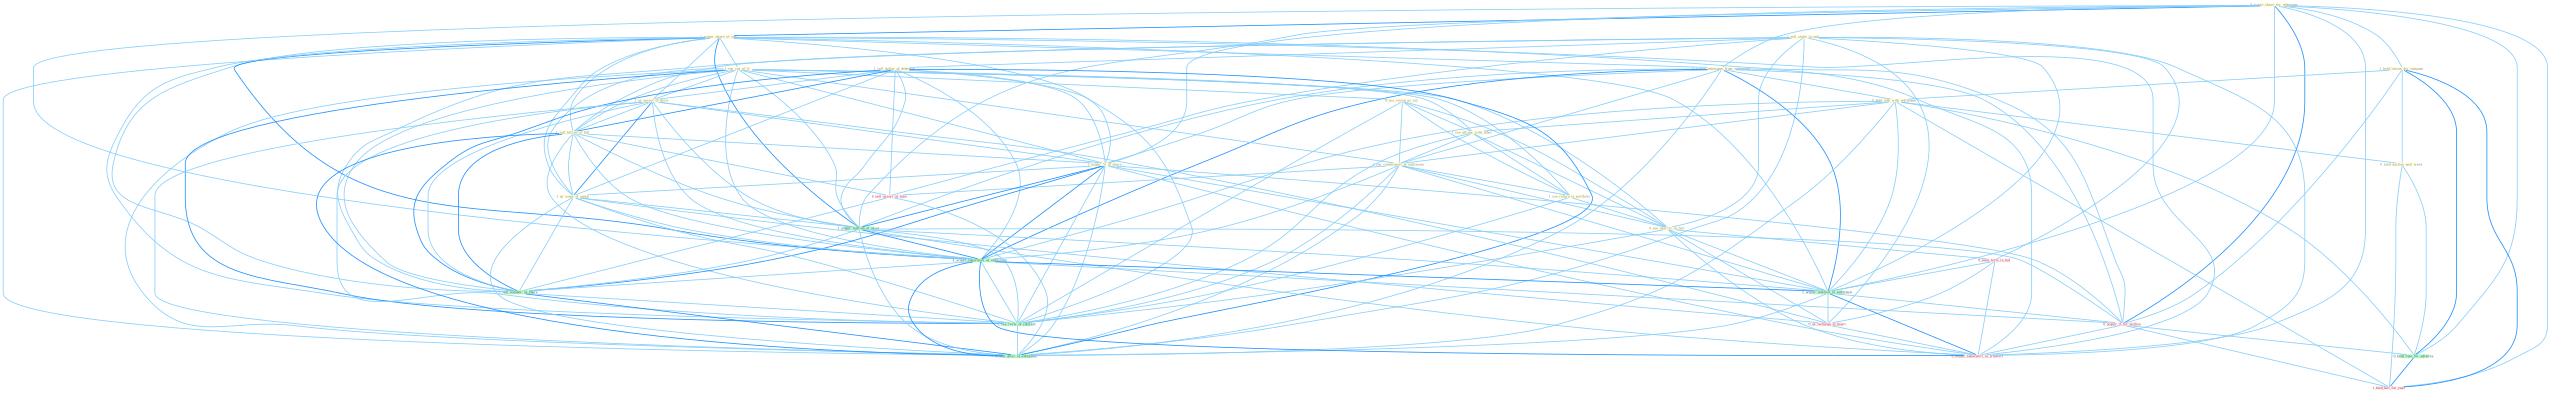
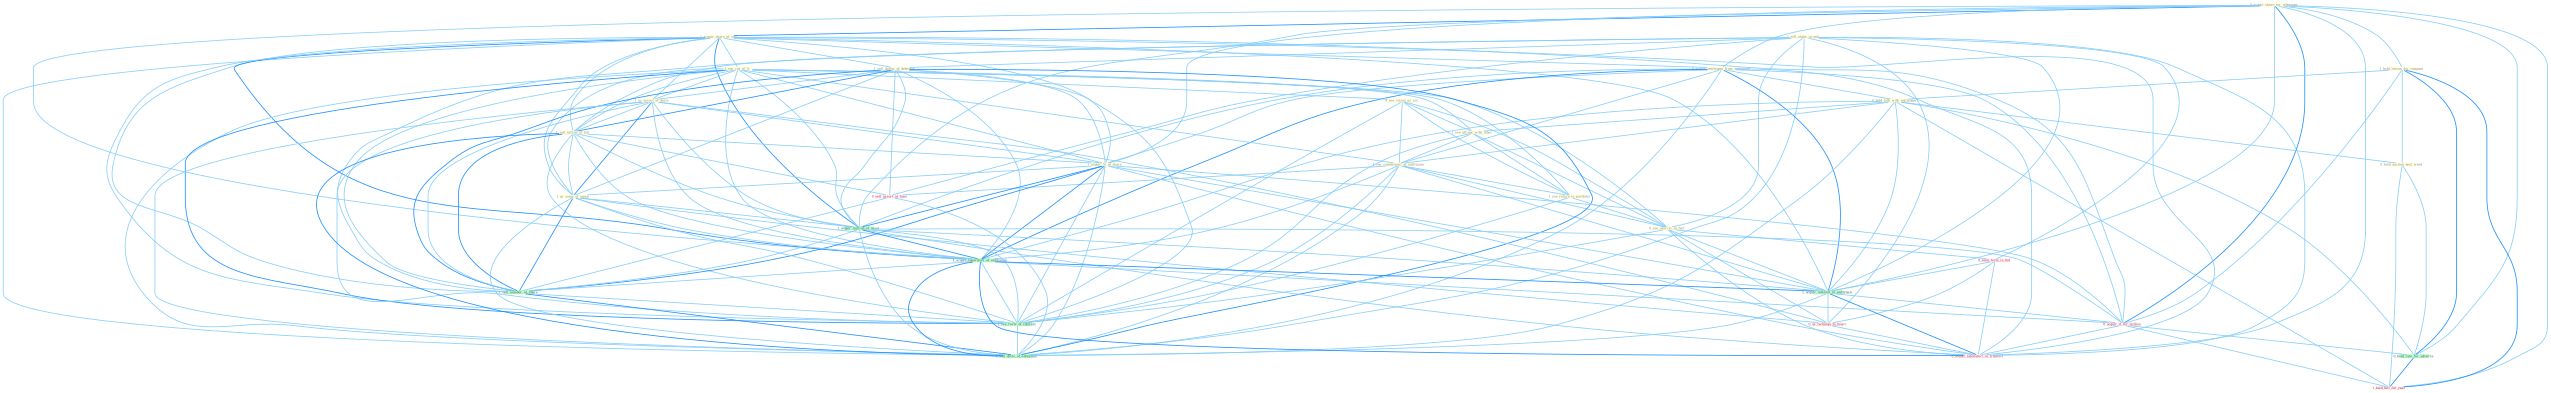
edge "1_acquir_share_of_seri" -- "1_sell_dollar_of_debentur": added
edge "1_us_some_of_equip" -- "1_sell_number_of_share": color #87cefa -> #1e90ff
